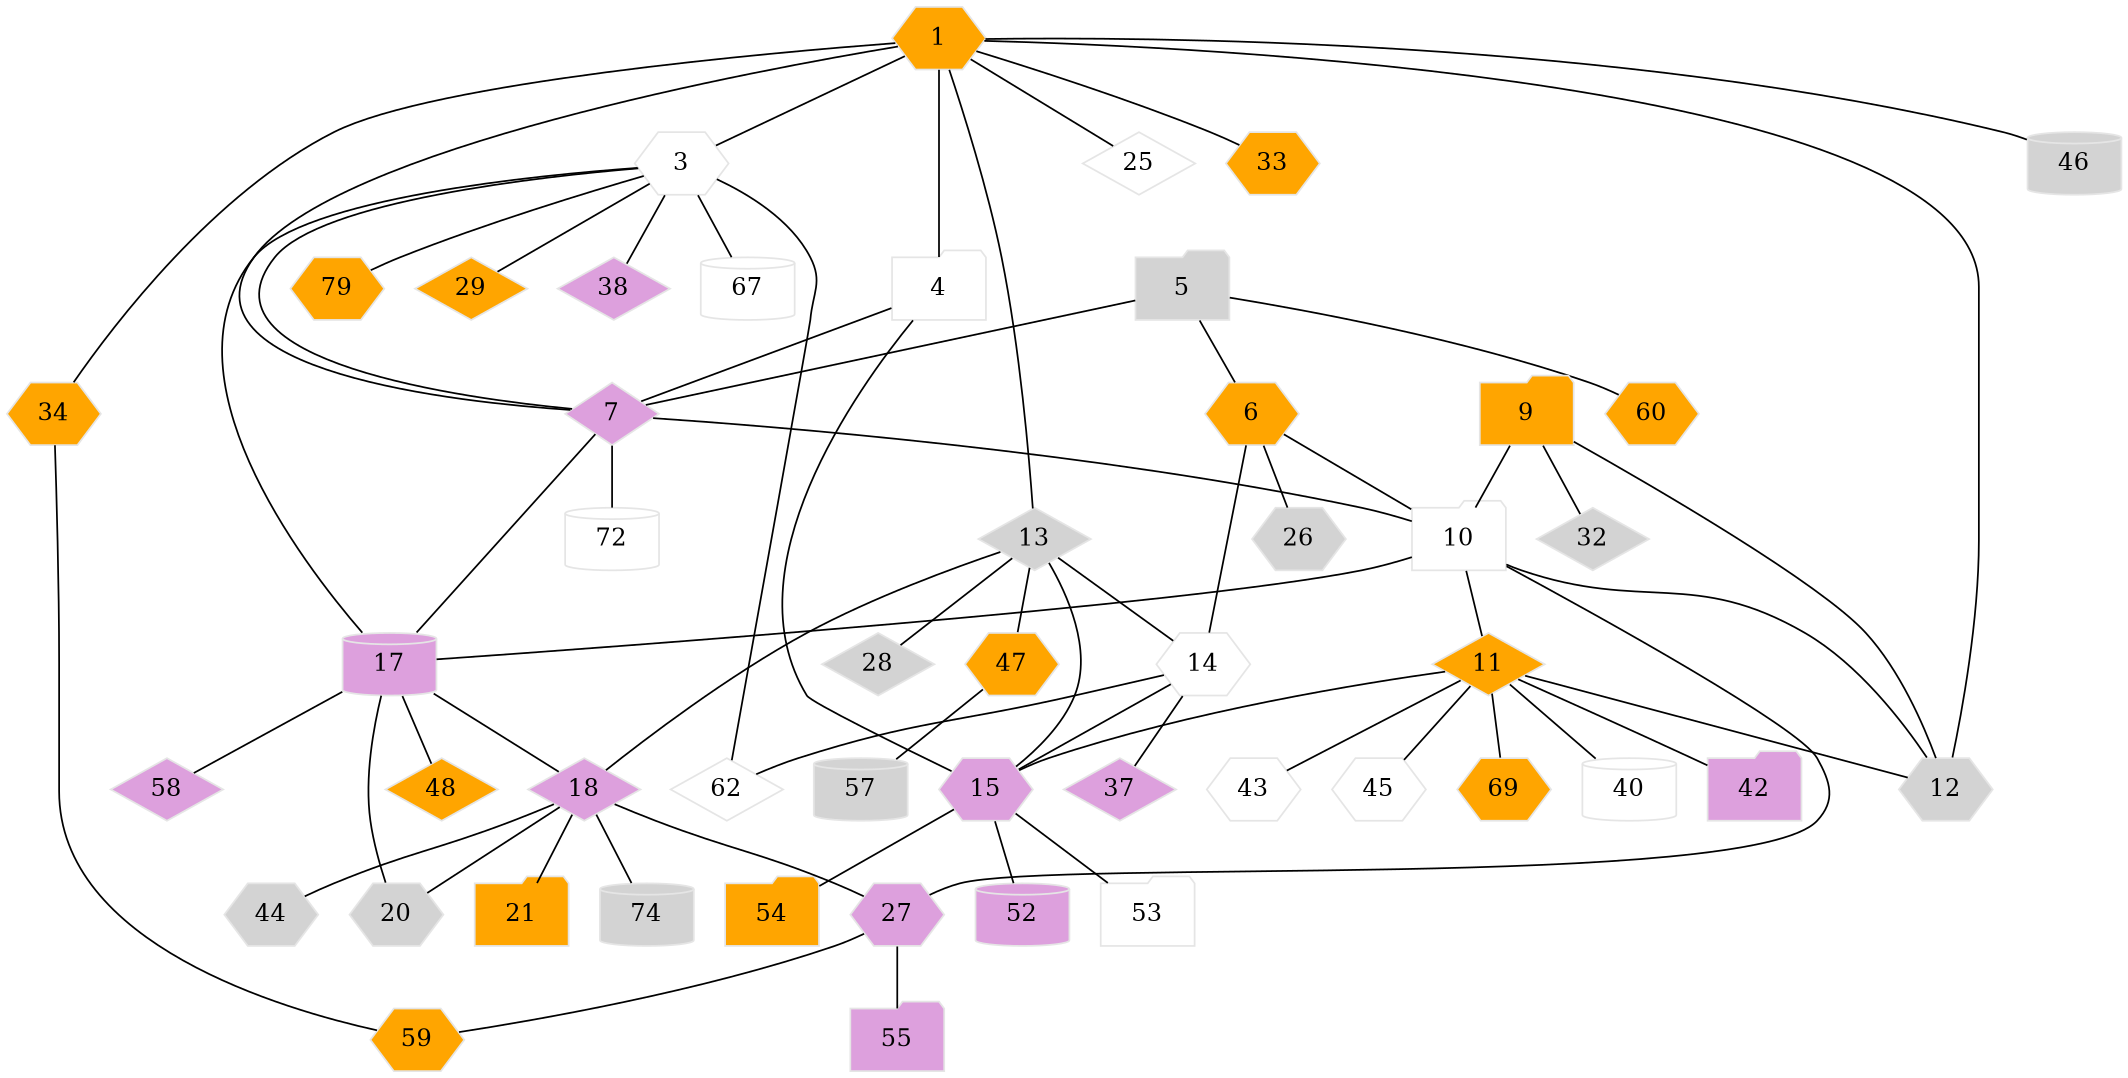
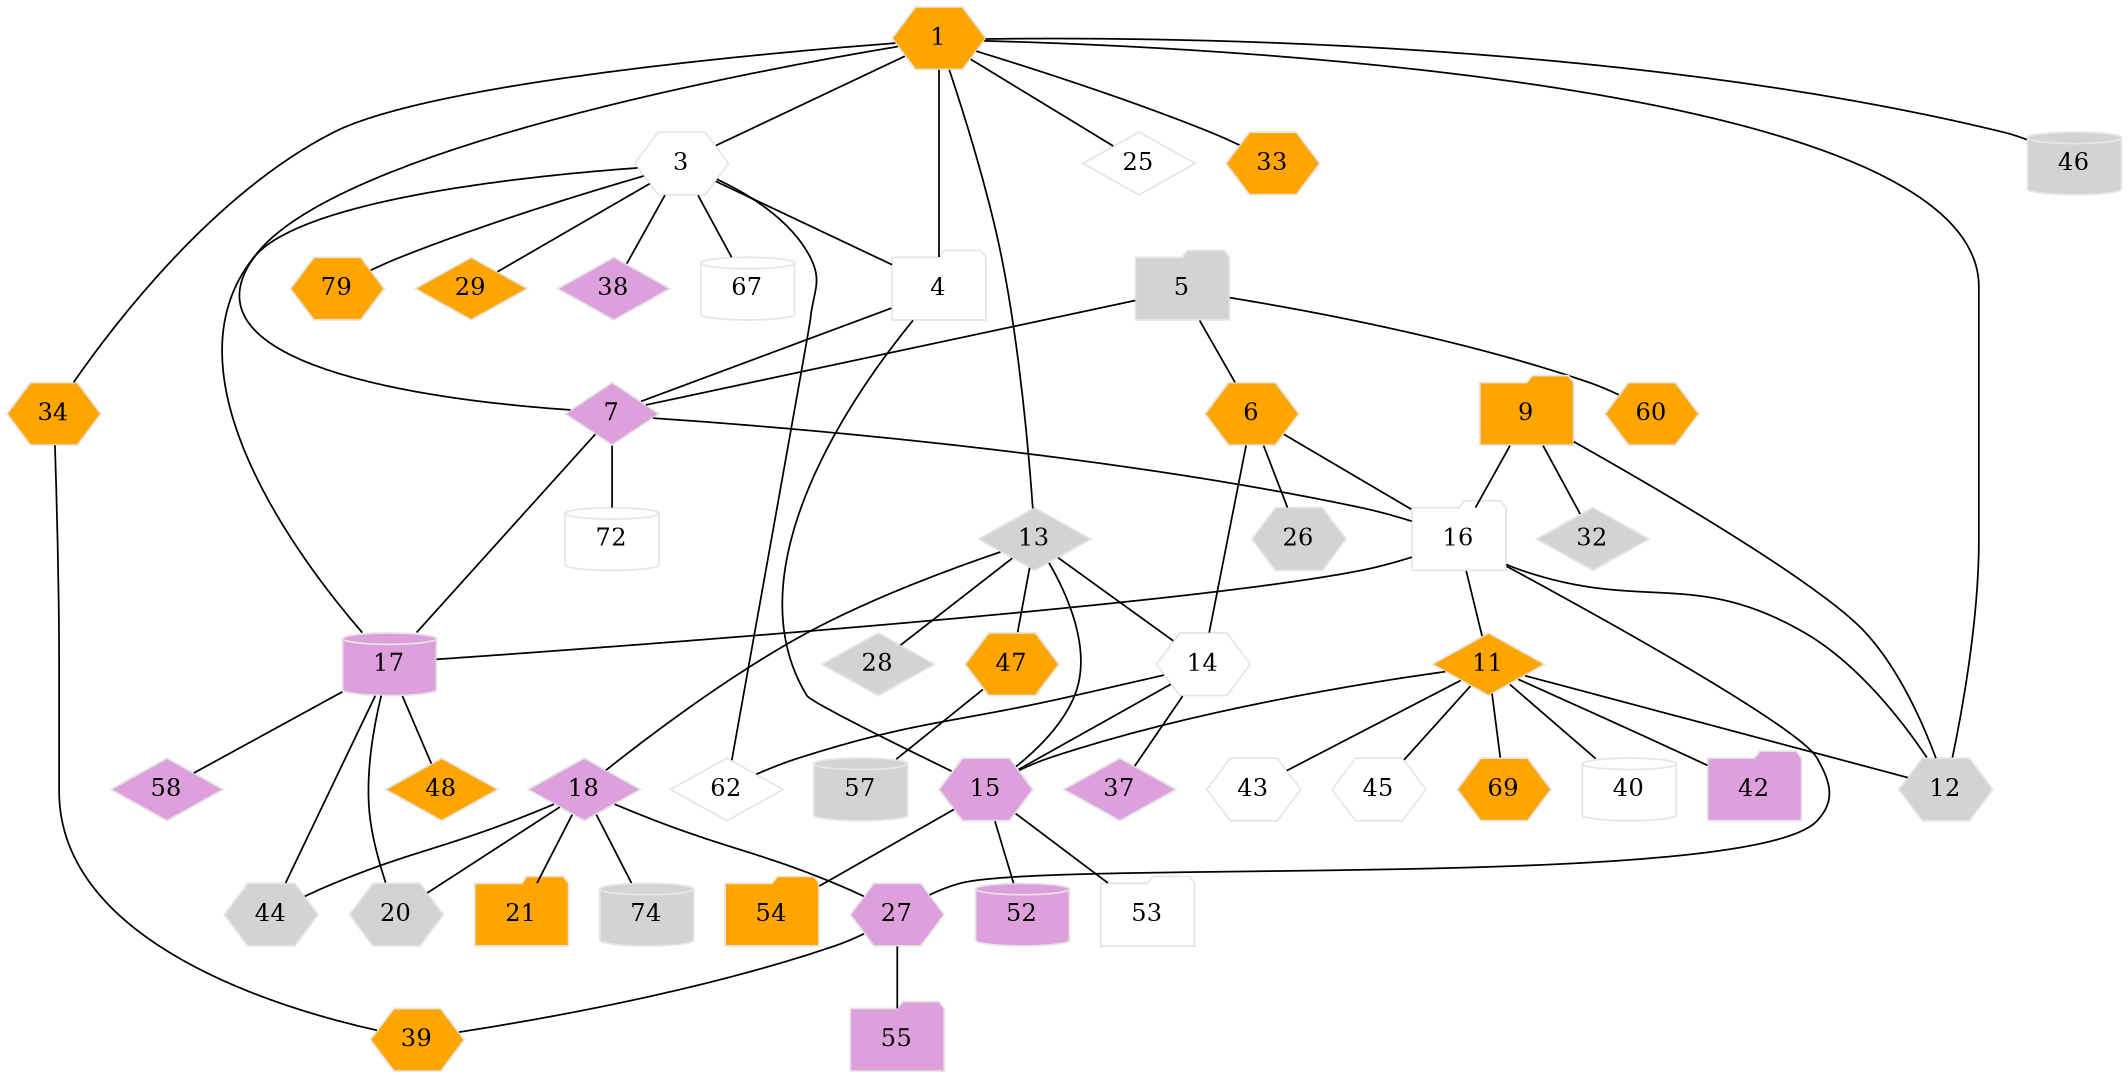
edge "3" -- "7": now "3" -- "4"
node "10": label "10" -> "16"
edge "17" -- "18": now "17" -- "44"
node "59": label "59" -> "39"
